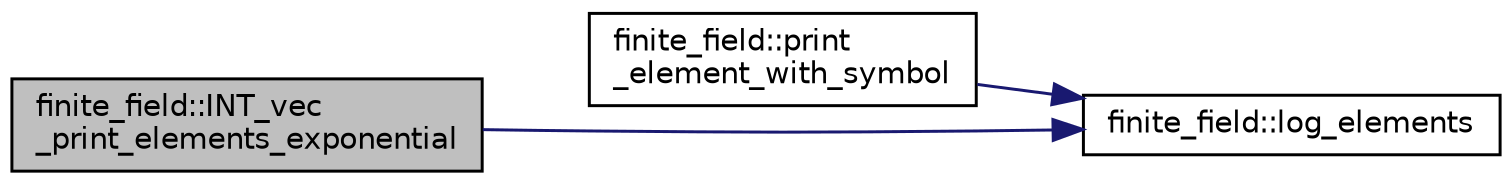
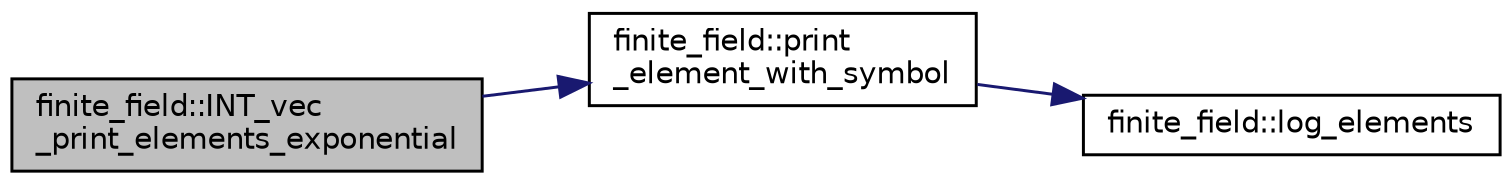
edge "finite_field::INT_vec _print_elements_exponential" -> "finite_field::log_elements": now "finite_field::INT_vec _print_elements_exponential" -> "finite_field::print _element_with_symbol"
